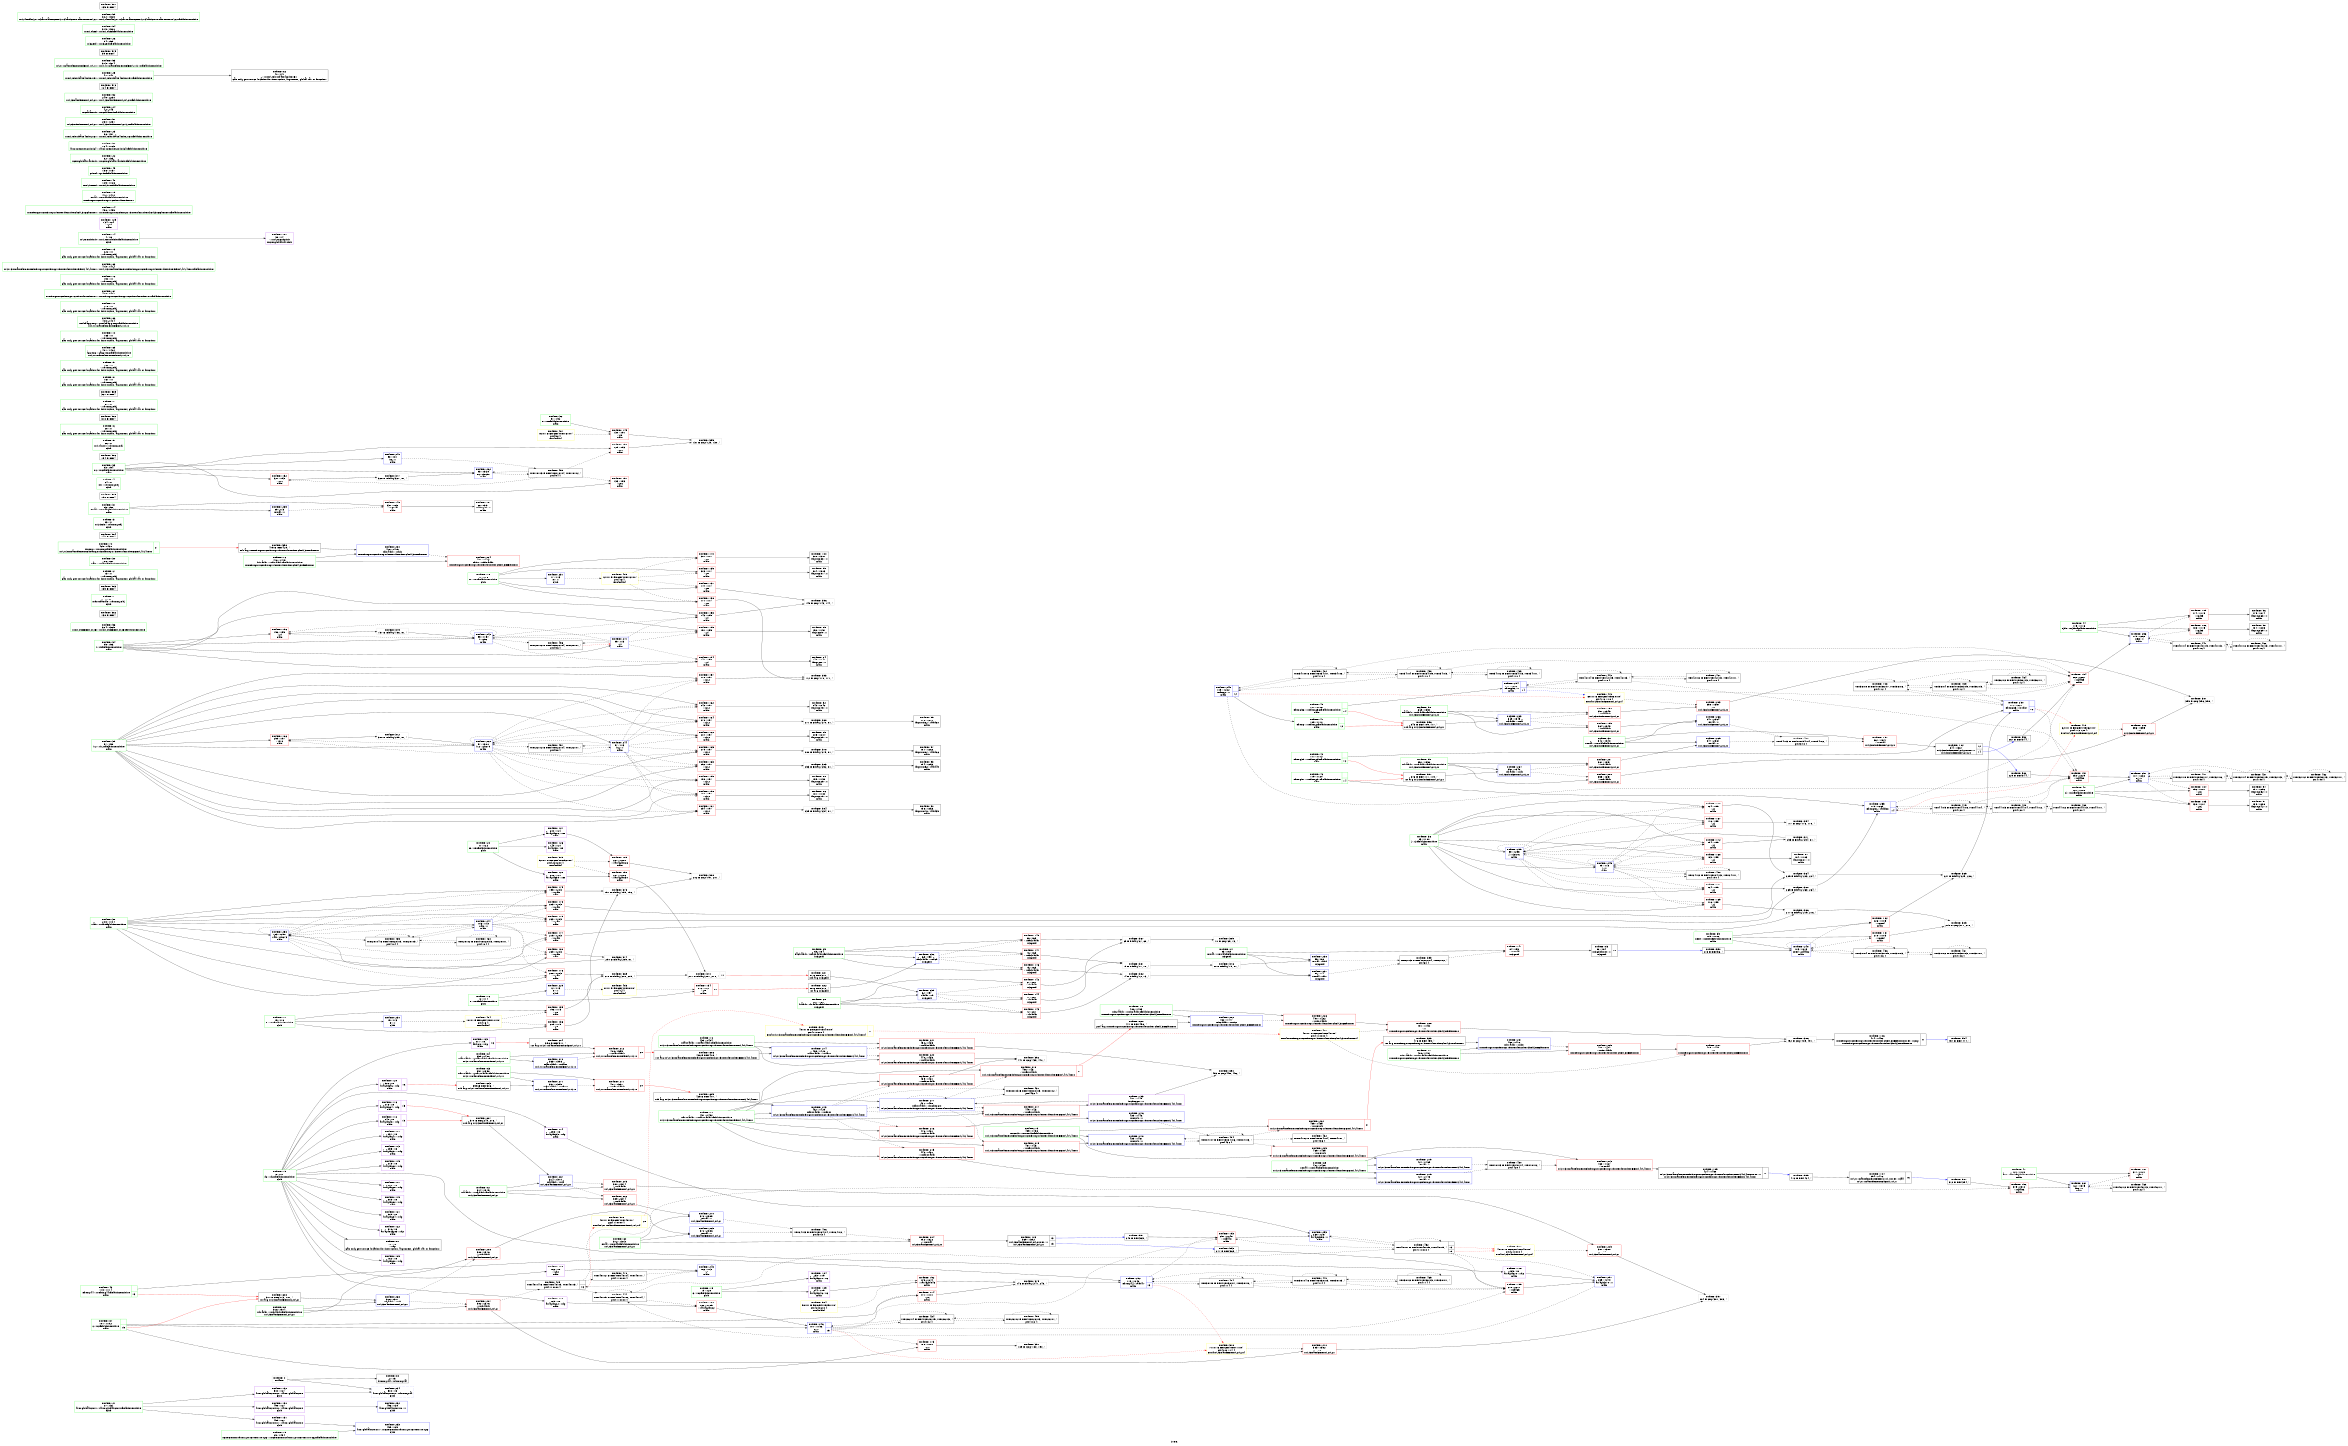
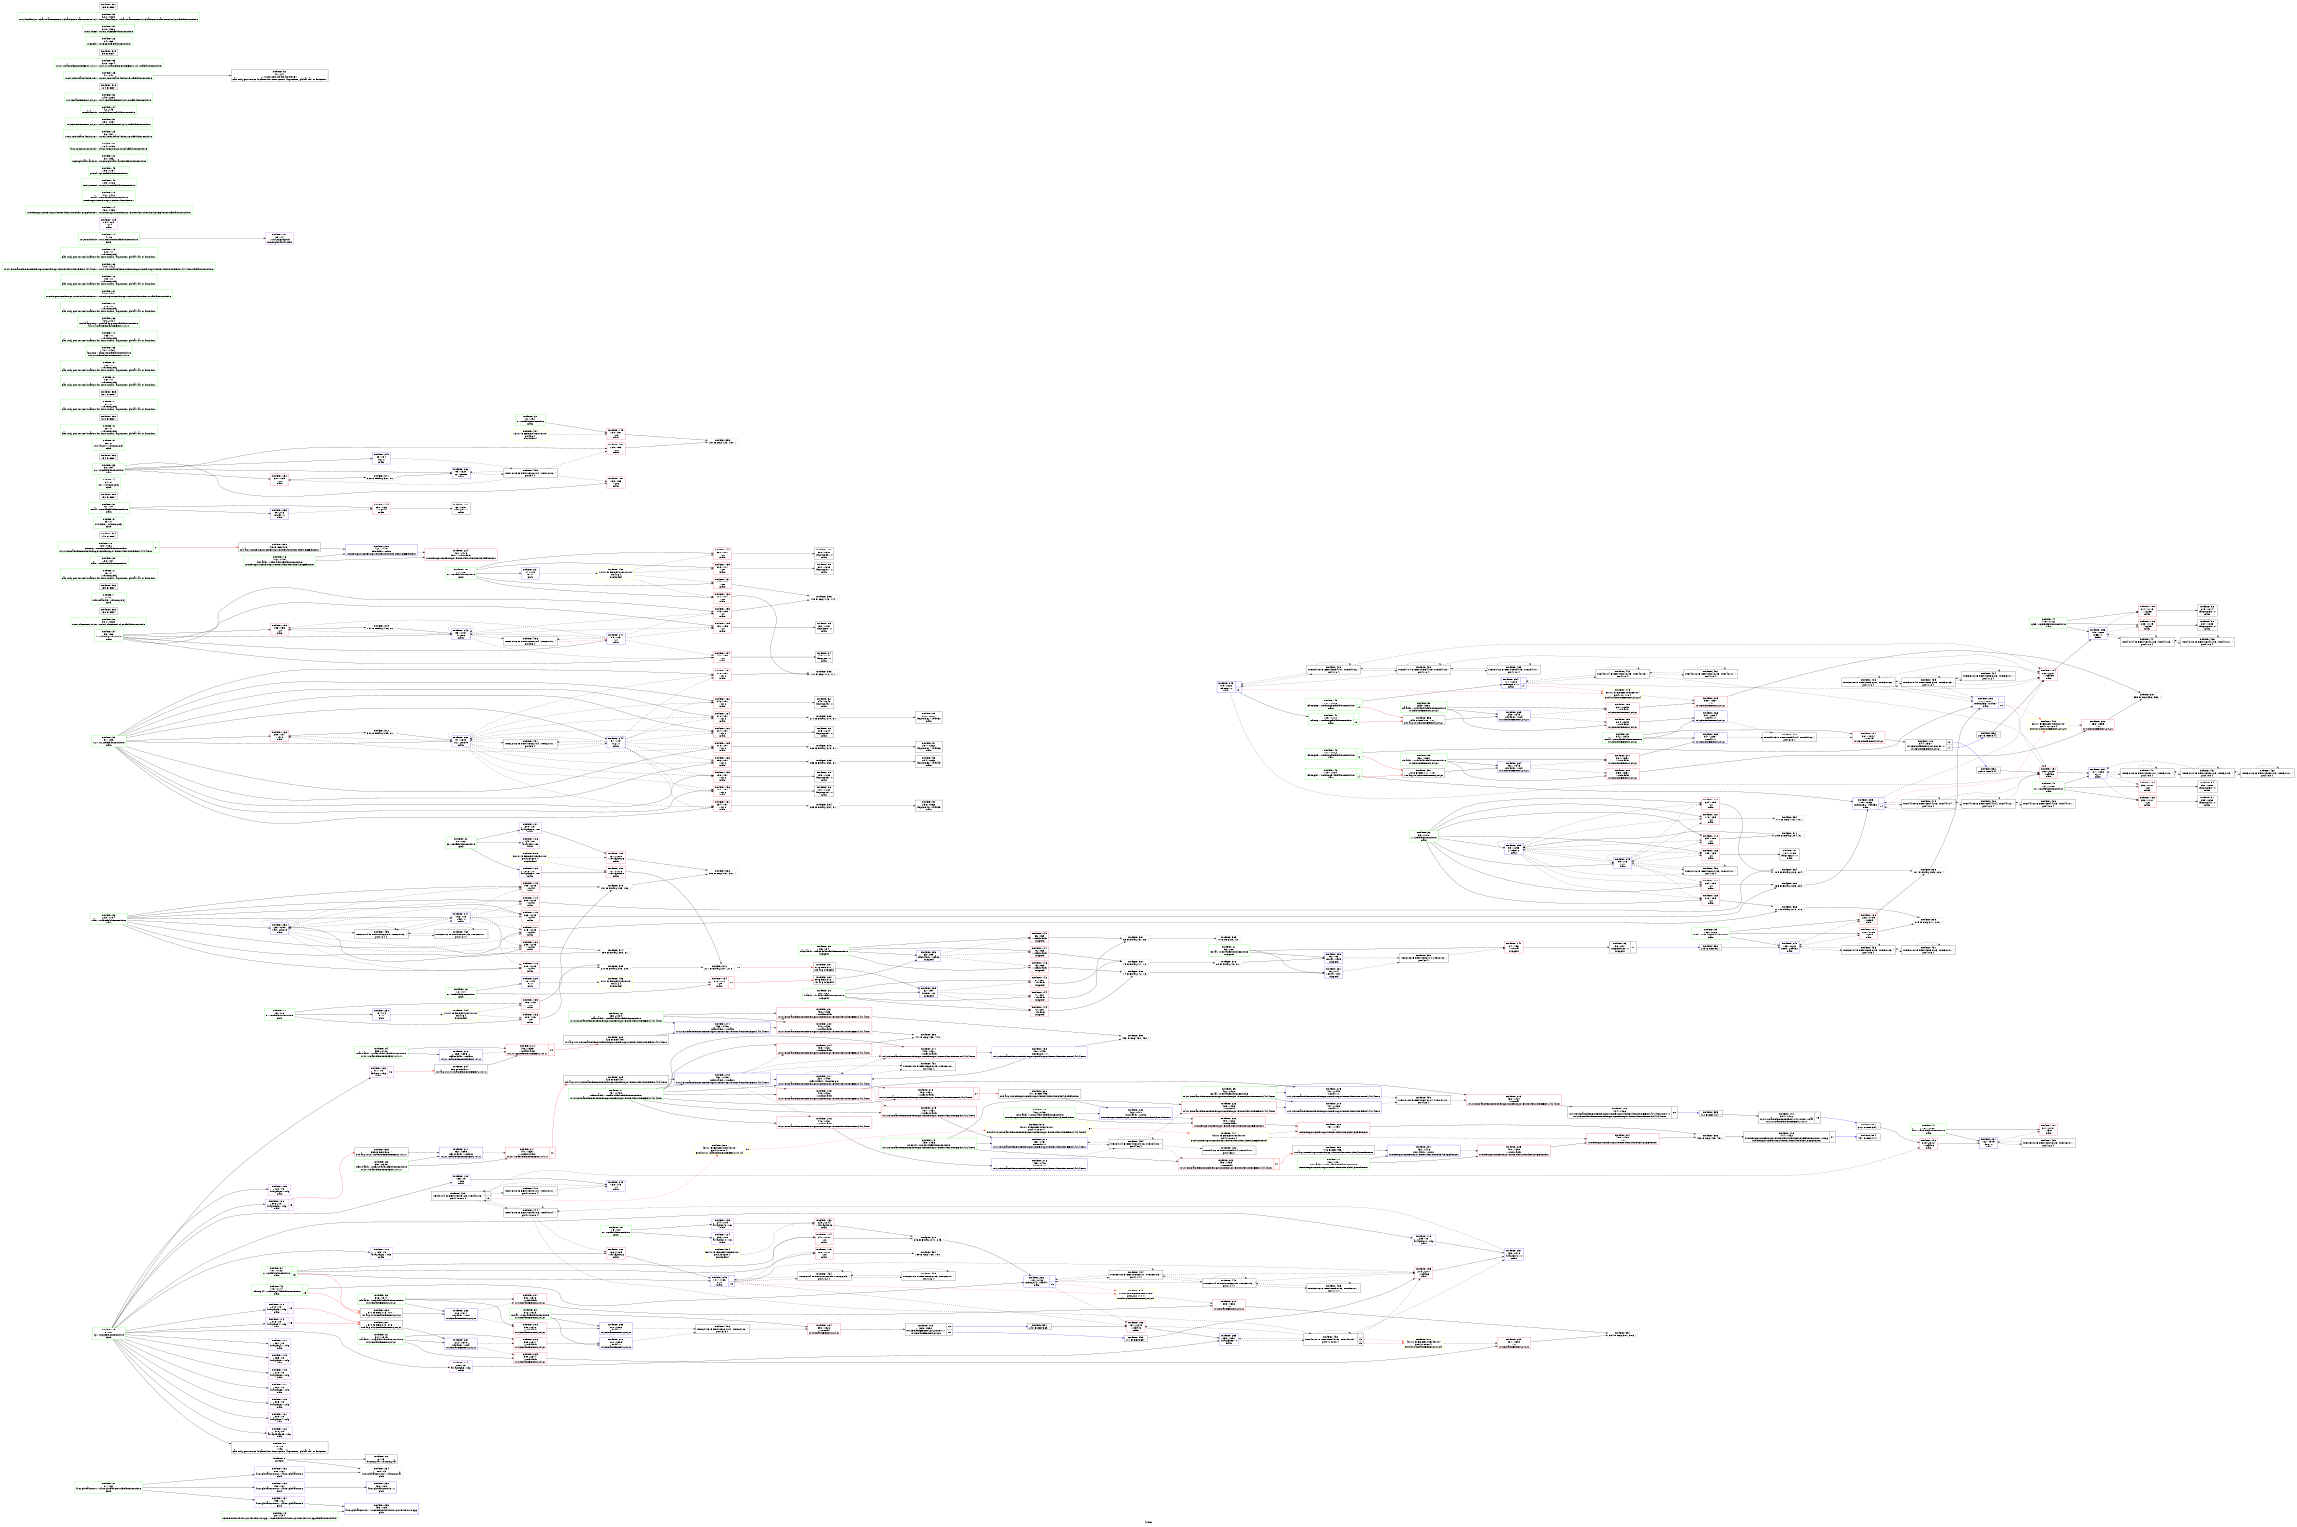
edge "NodeID: 254" -> "NodeID: 473": color blue -> red
node "NodeID: 212": text "_ZSt11max_elementIPiET_S1_S1_" -> "_ZSt11cpp_elementIPiET_S1_S1_"
edge "NodeID: 207" -> "NodeID: 429": now "NodeID: 444" -> "NodeID: 429"
